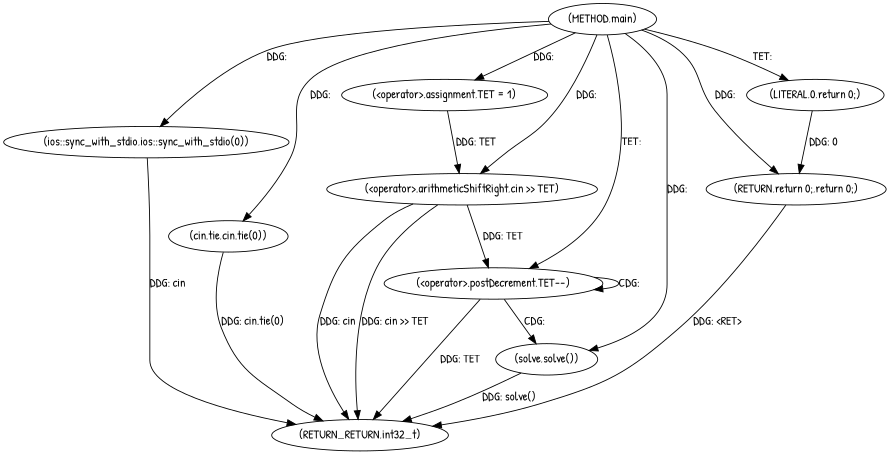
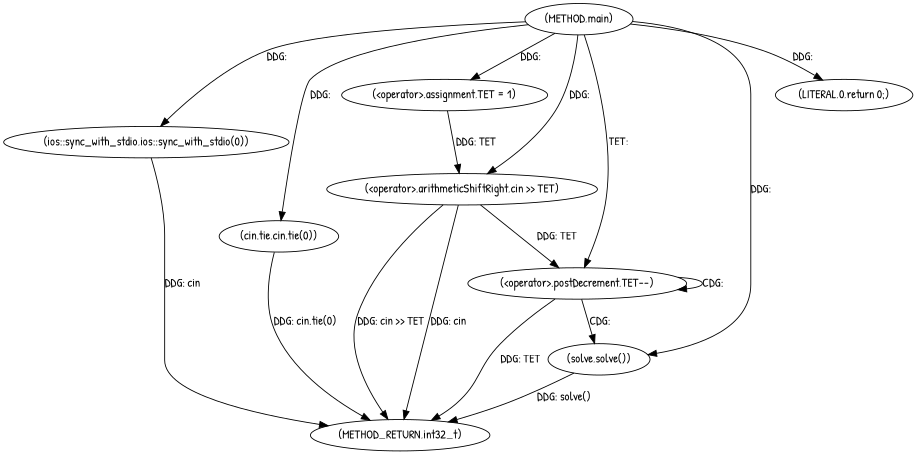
edge "(METHOD,main)" -> "(LITERAL,0,return 0;)": label "TET: " -> "DDG: "
node "(RETURN,return 0;,return 0;)": removed
node "(RETURN_RETURN,int32_t)": label "(RETURN_RETURN,int32_t)" -> "(METHOD_RETURN,int32_t)"
